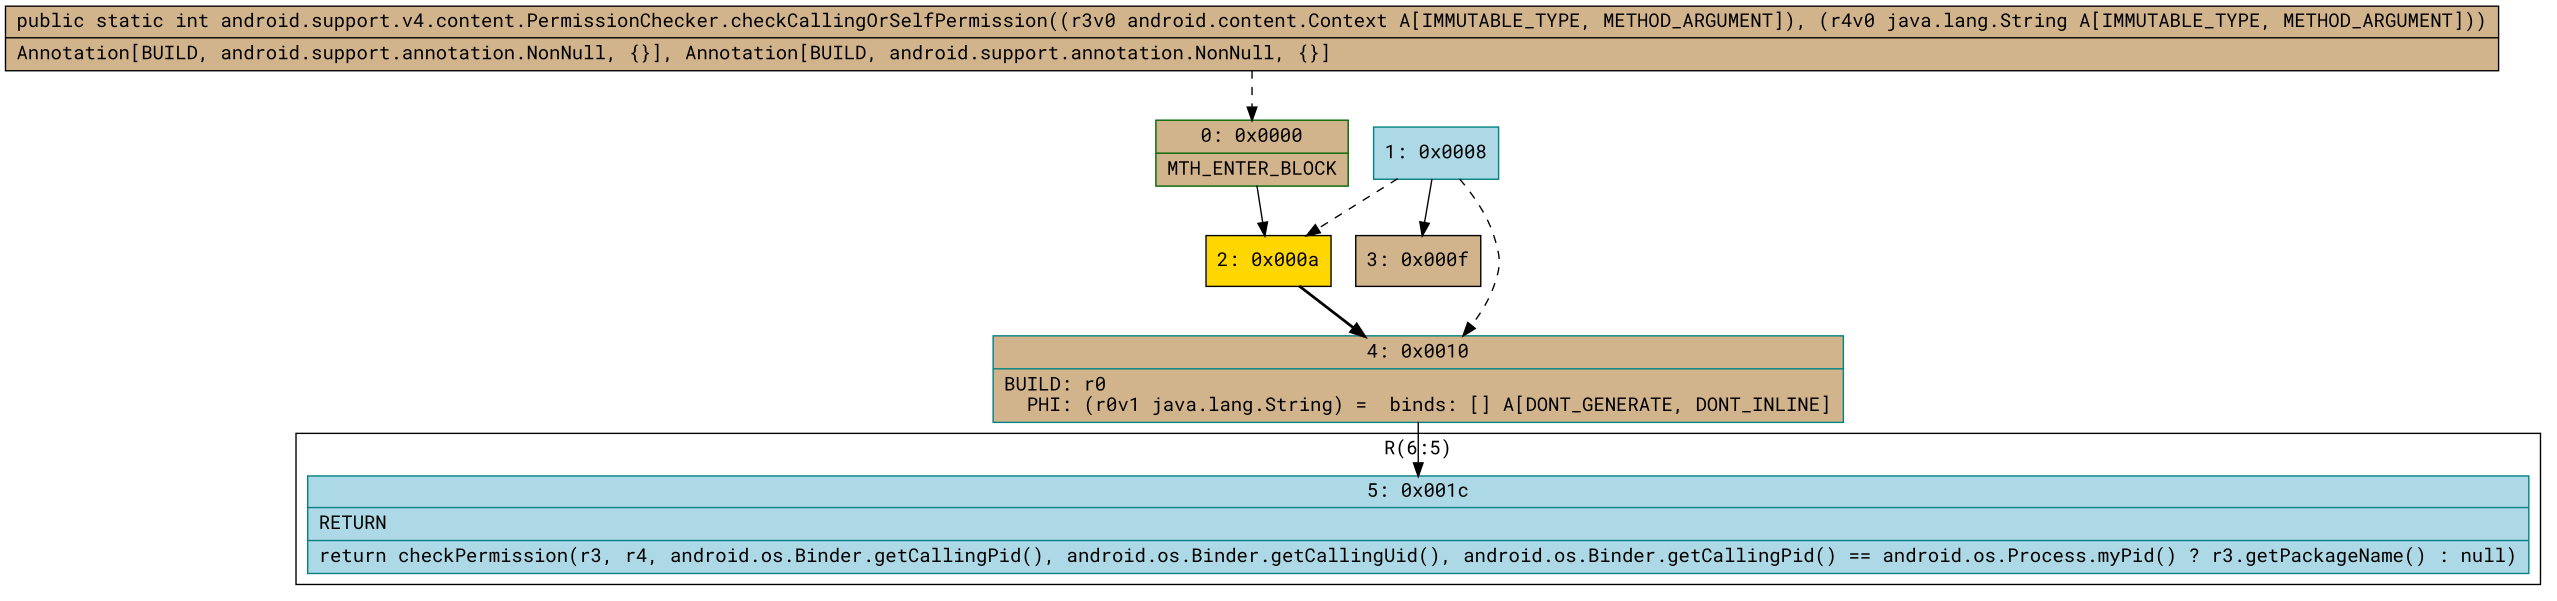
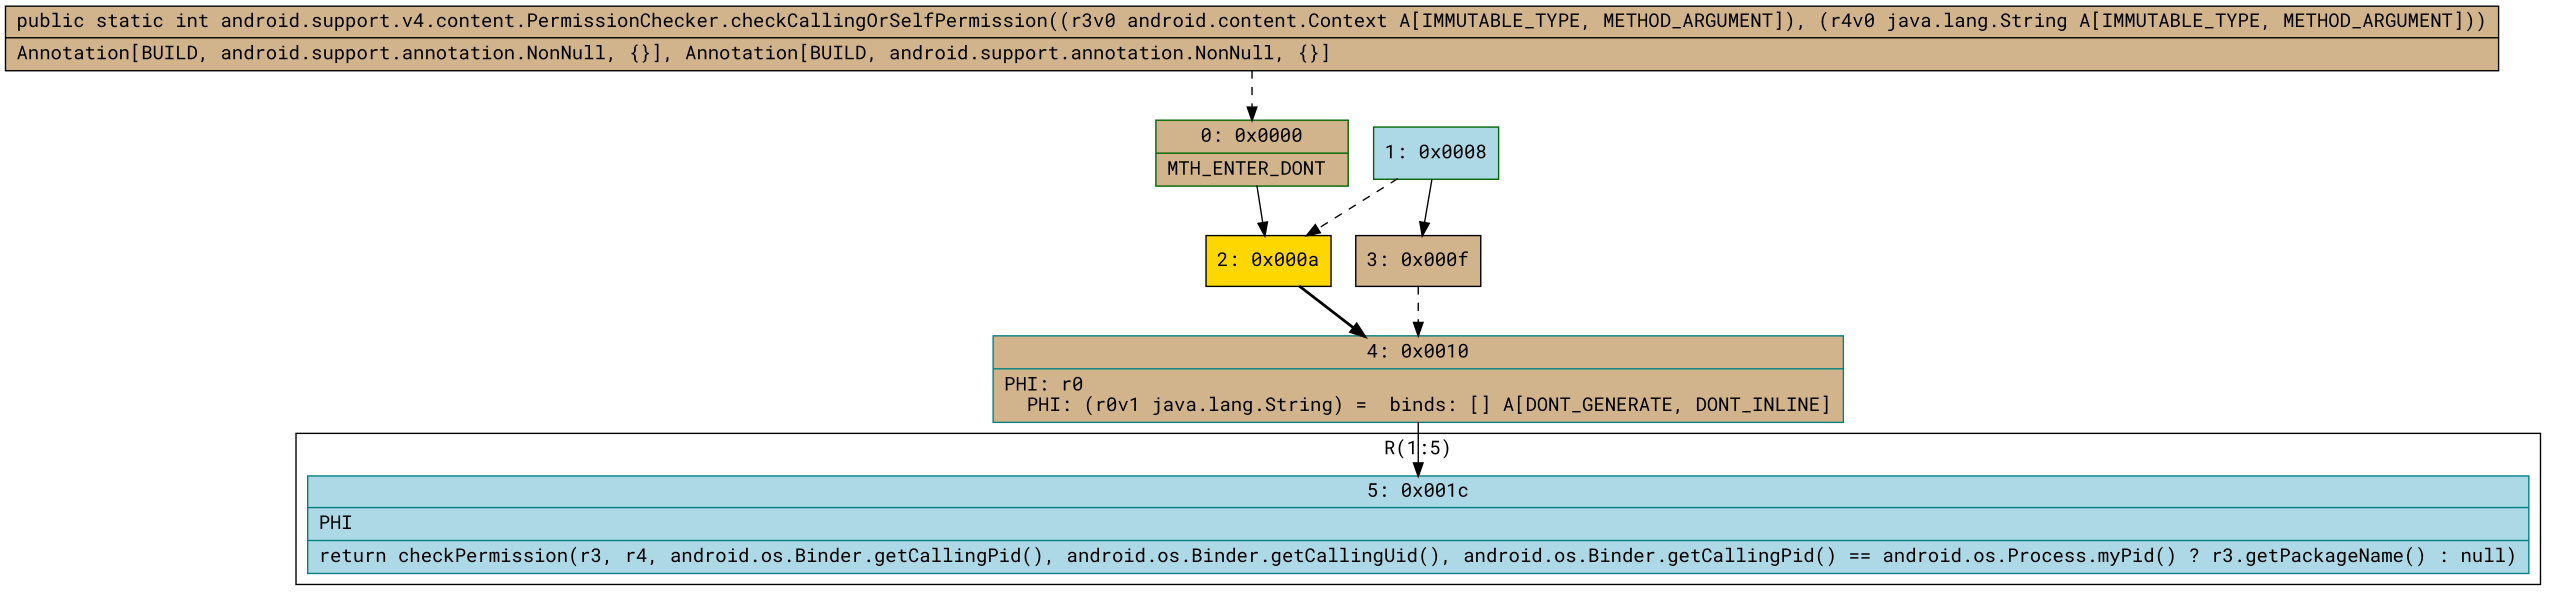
node "1: 0x0008": color teal -> darkgreen
node "0: 0x0000": text "MTH_ENTER_BLOCK" -> "MTH_ENTER_DONT"
edge "1: 0x0008" -> "4: 0x0010": now "3: 0x000f" -> "4: 0x0010"
node "4: 0x0010": text "BUILD: r0" -> "PHI: r0"
cluster "R(6:5)": label "R(6:5)" -> "R(1:5)"
node "5: 0x001c": text "RETURN" -> "PHI"
